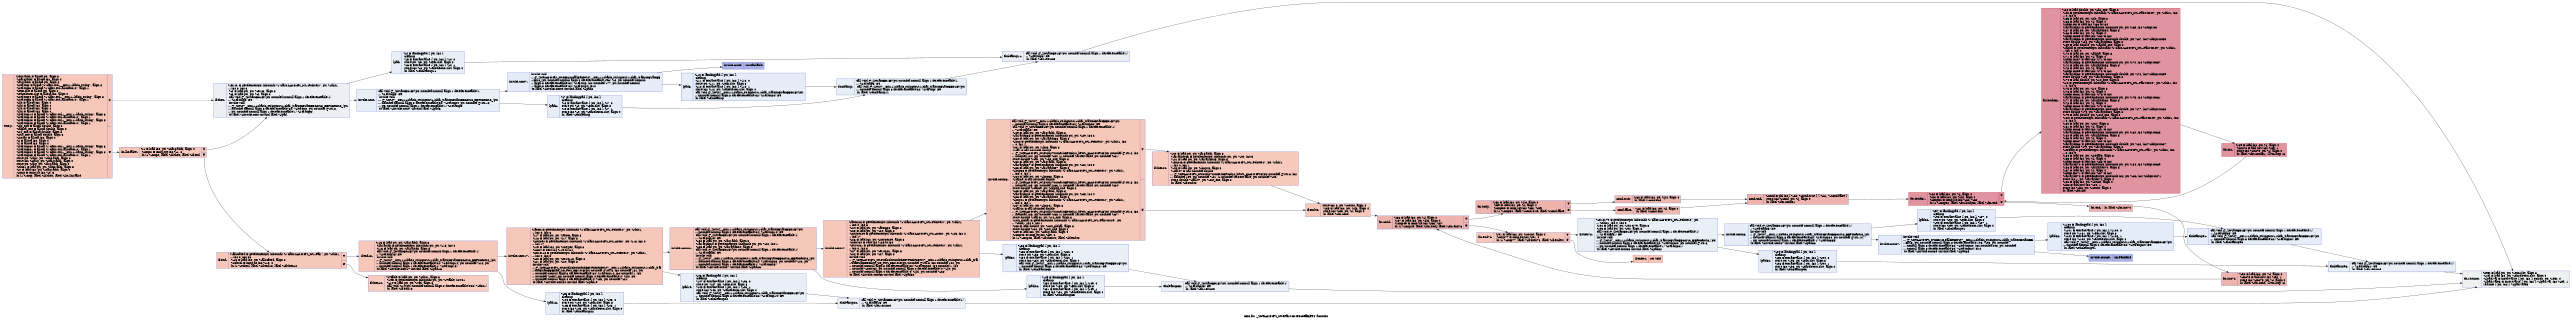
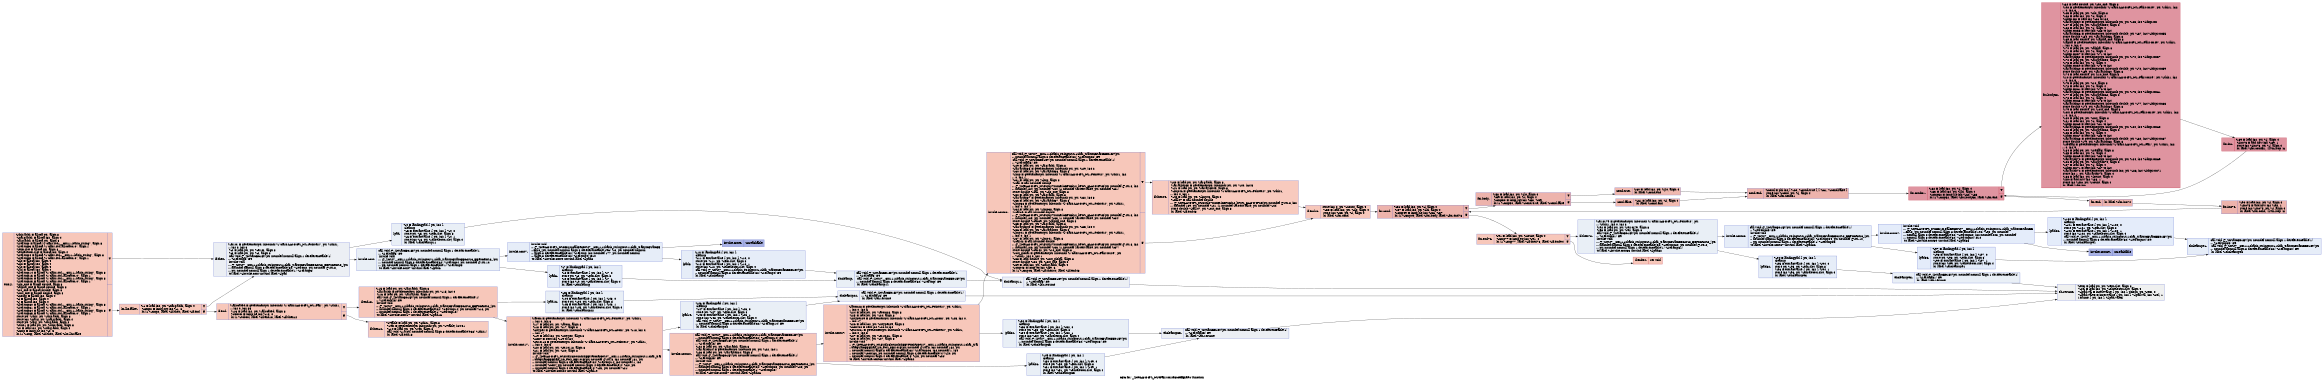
edge "ehcleanup91:" -> "ehcleanup93:": removed
